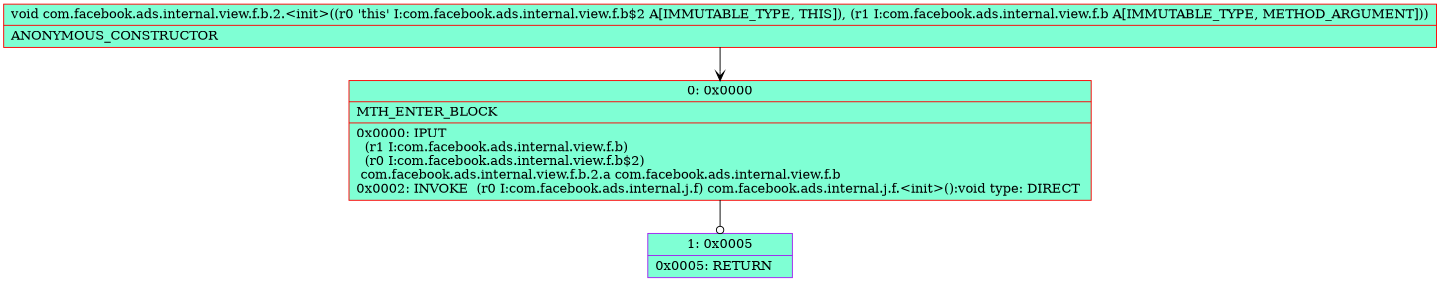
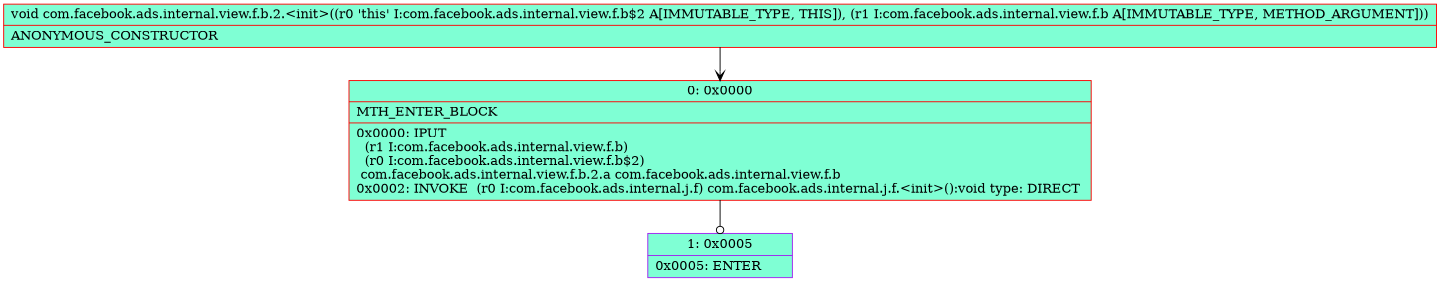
node "1: 0x0005": text "0x0005: RETURN" -> "0x0005: ENTER"
